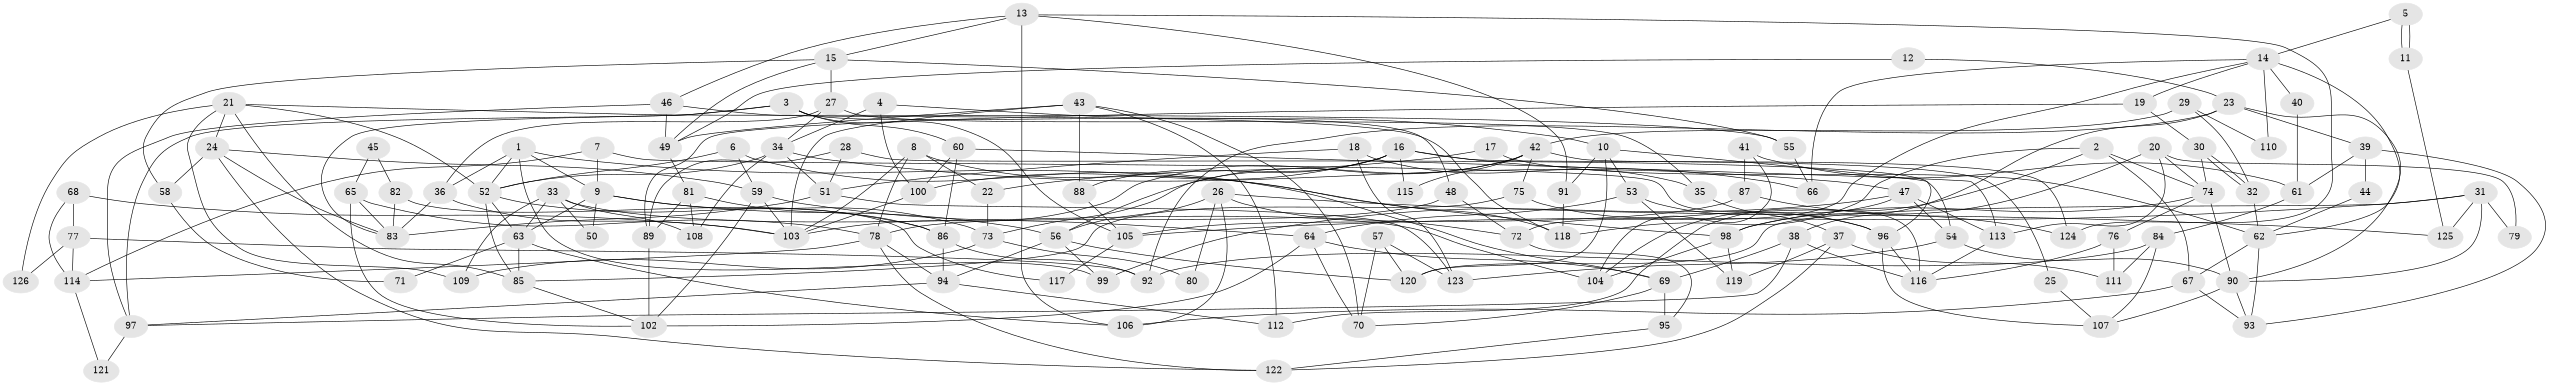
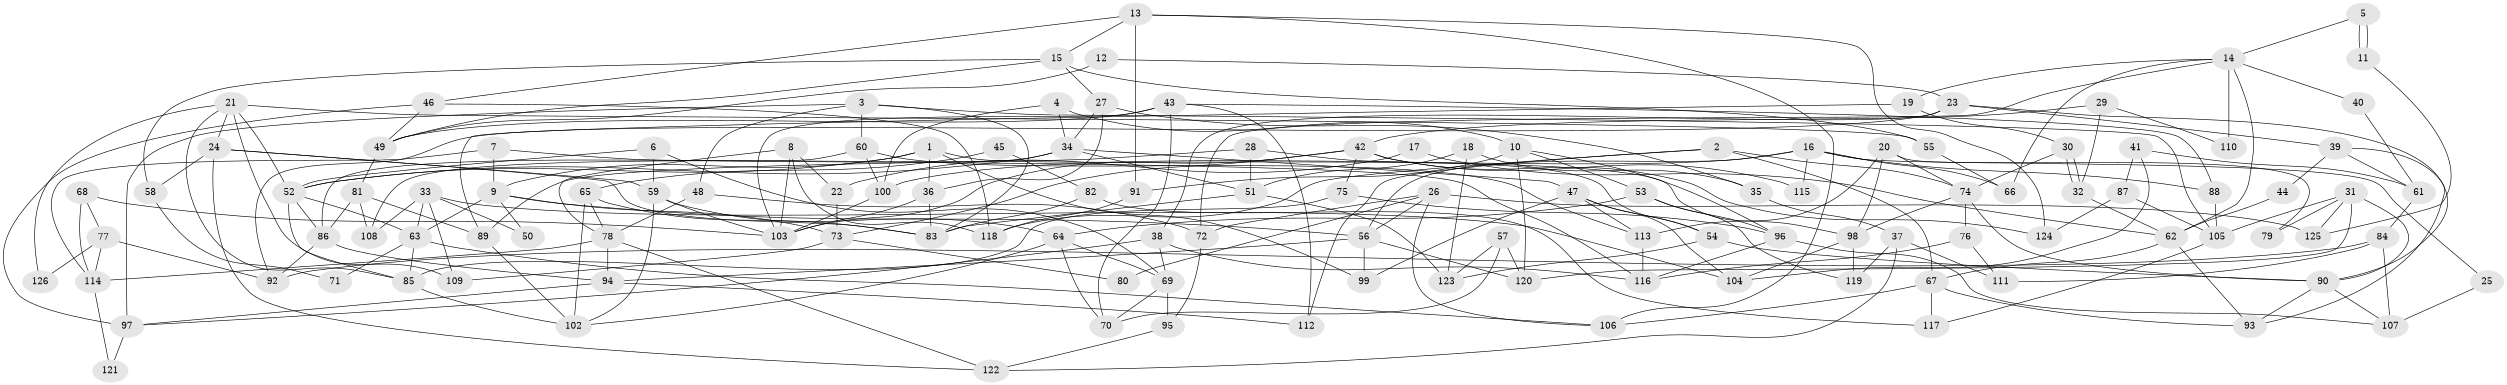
edge "67" -- "117": added
